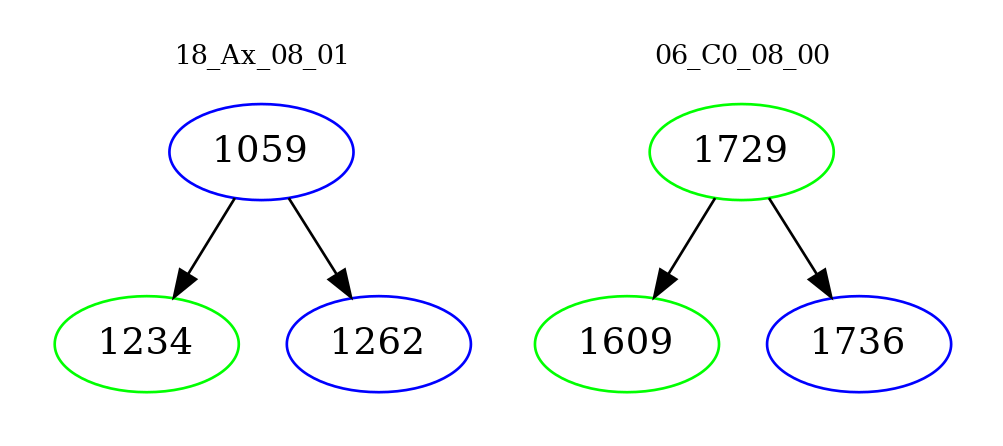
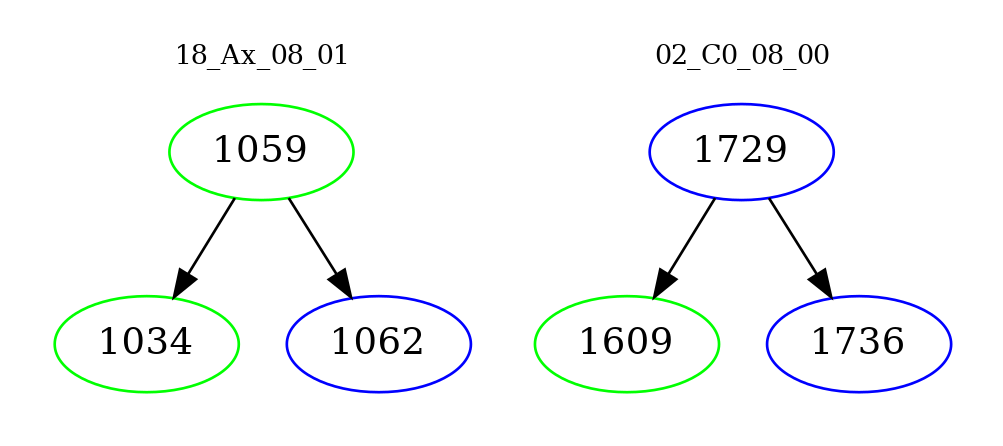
cluster "06_C0_08_00": label "06_C0_08_00" -> "02_C0_08_00"
node "1059": color blue -> green
node "1729": color green -> blue
node "1234": label "1234" -> "1034"
node "1262": label "1262" -> "1062"
